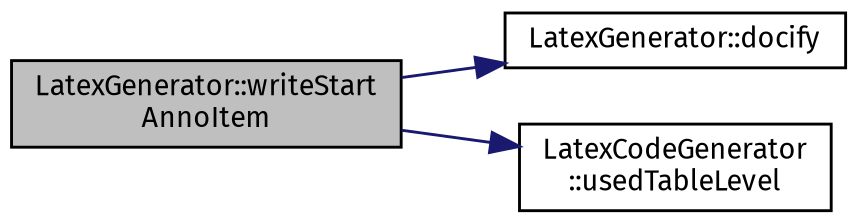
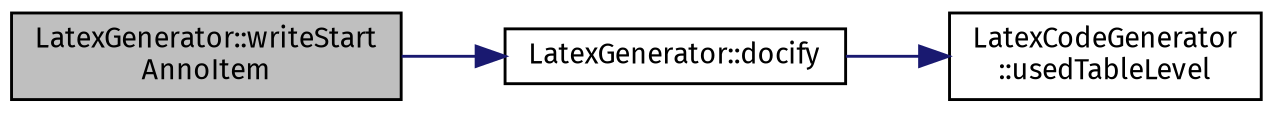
edge "LatexGenerator::writeStart AnnoItem" -> "LatexCodeGenerator ::usedTableLevel": now "LatexGenerator::docify" -> "LatexCodeGenerator ::usedTableLevel"
